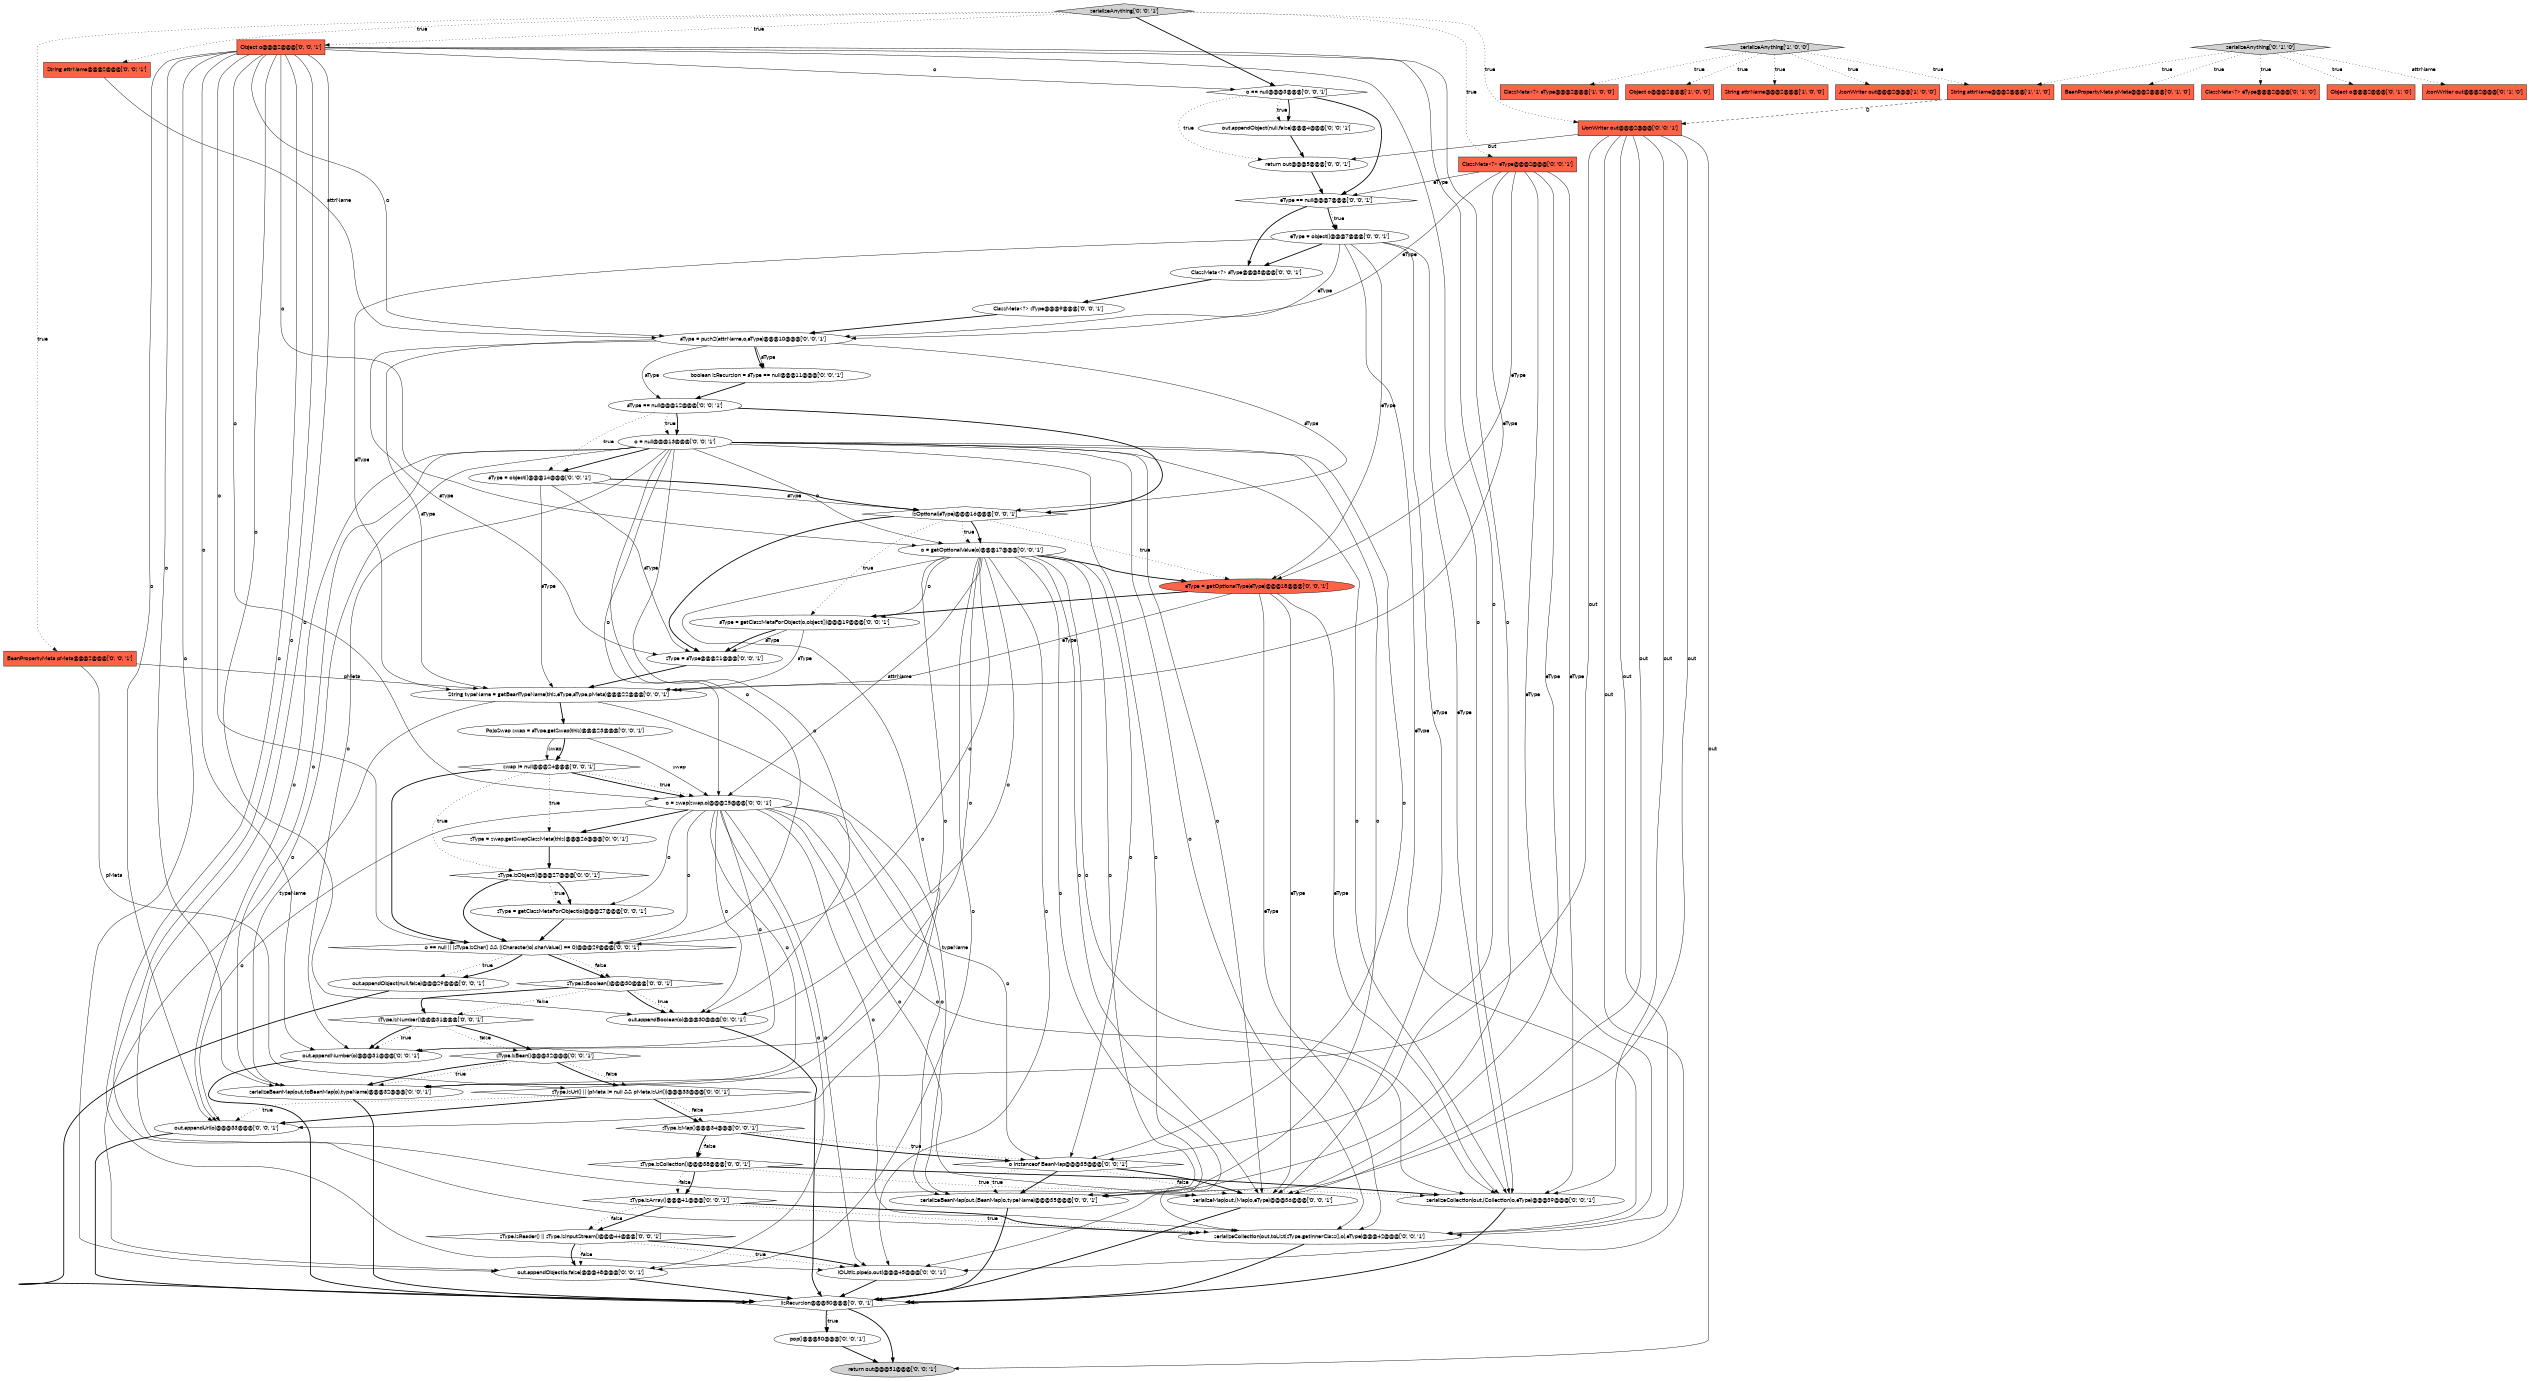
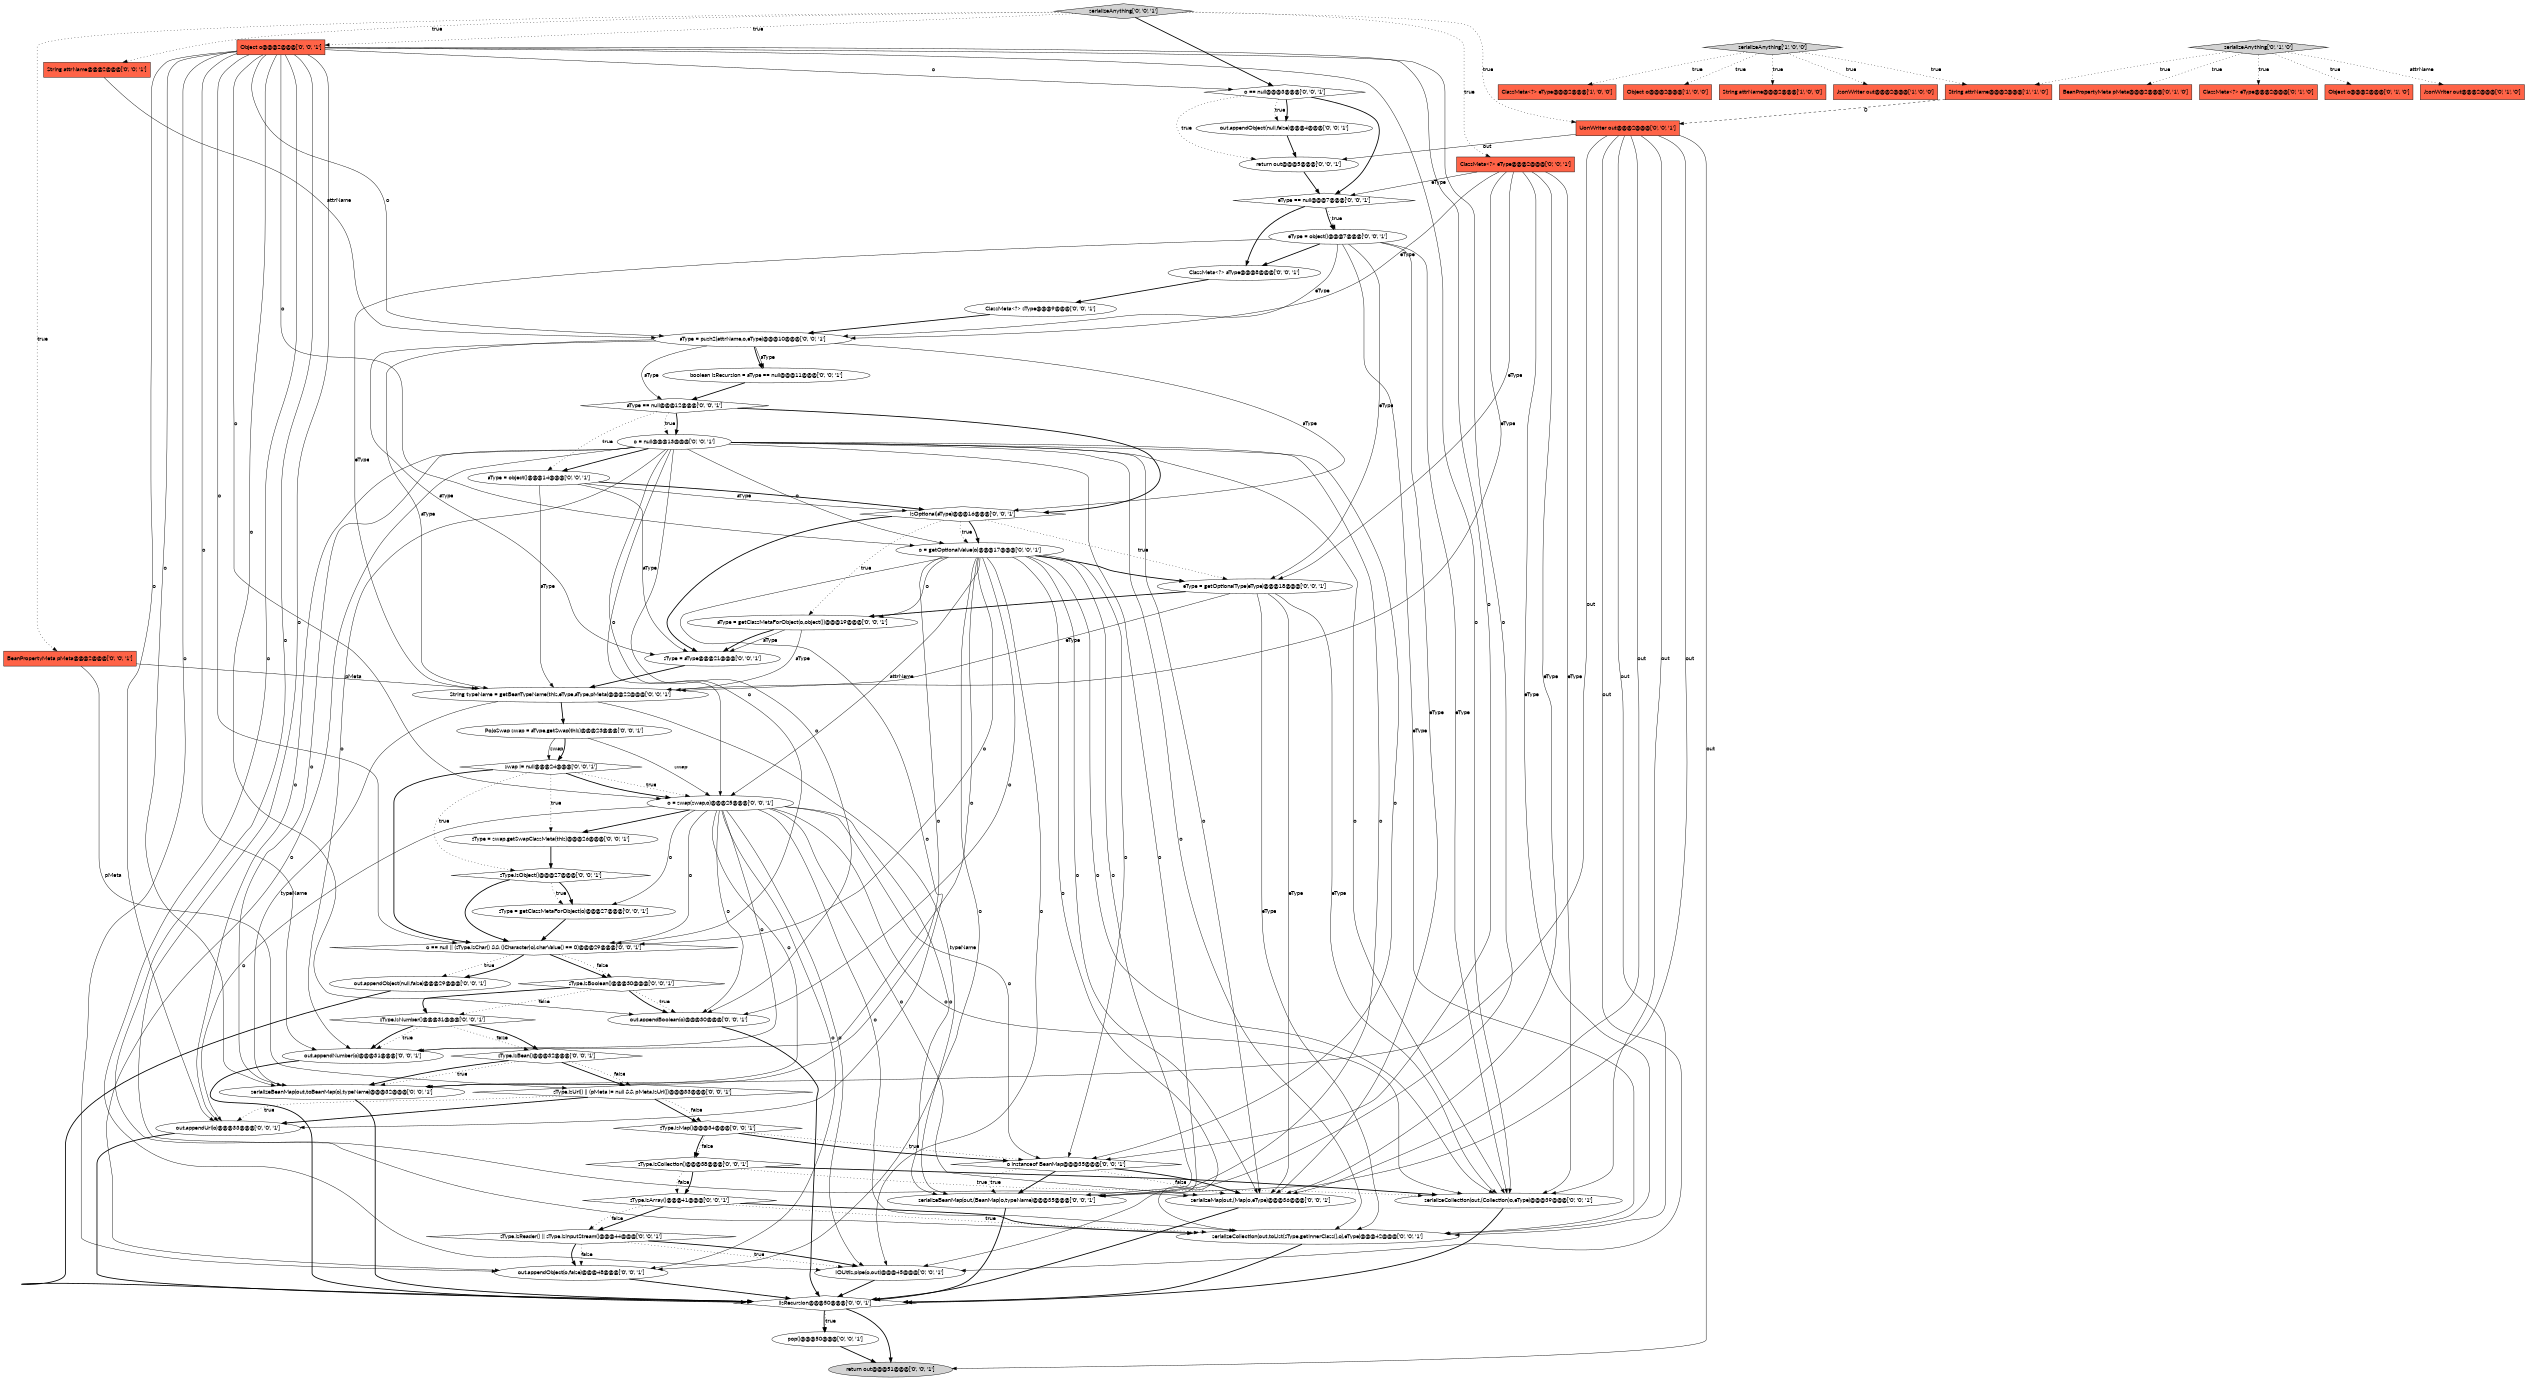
node "aType == null@@@12@@@['0', '0', '1']": shape ellipse -> diamond
node "eType = getOptionalType(eType)@@@18@@@['0', '0', '1']": fillcolor tomato -> white
